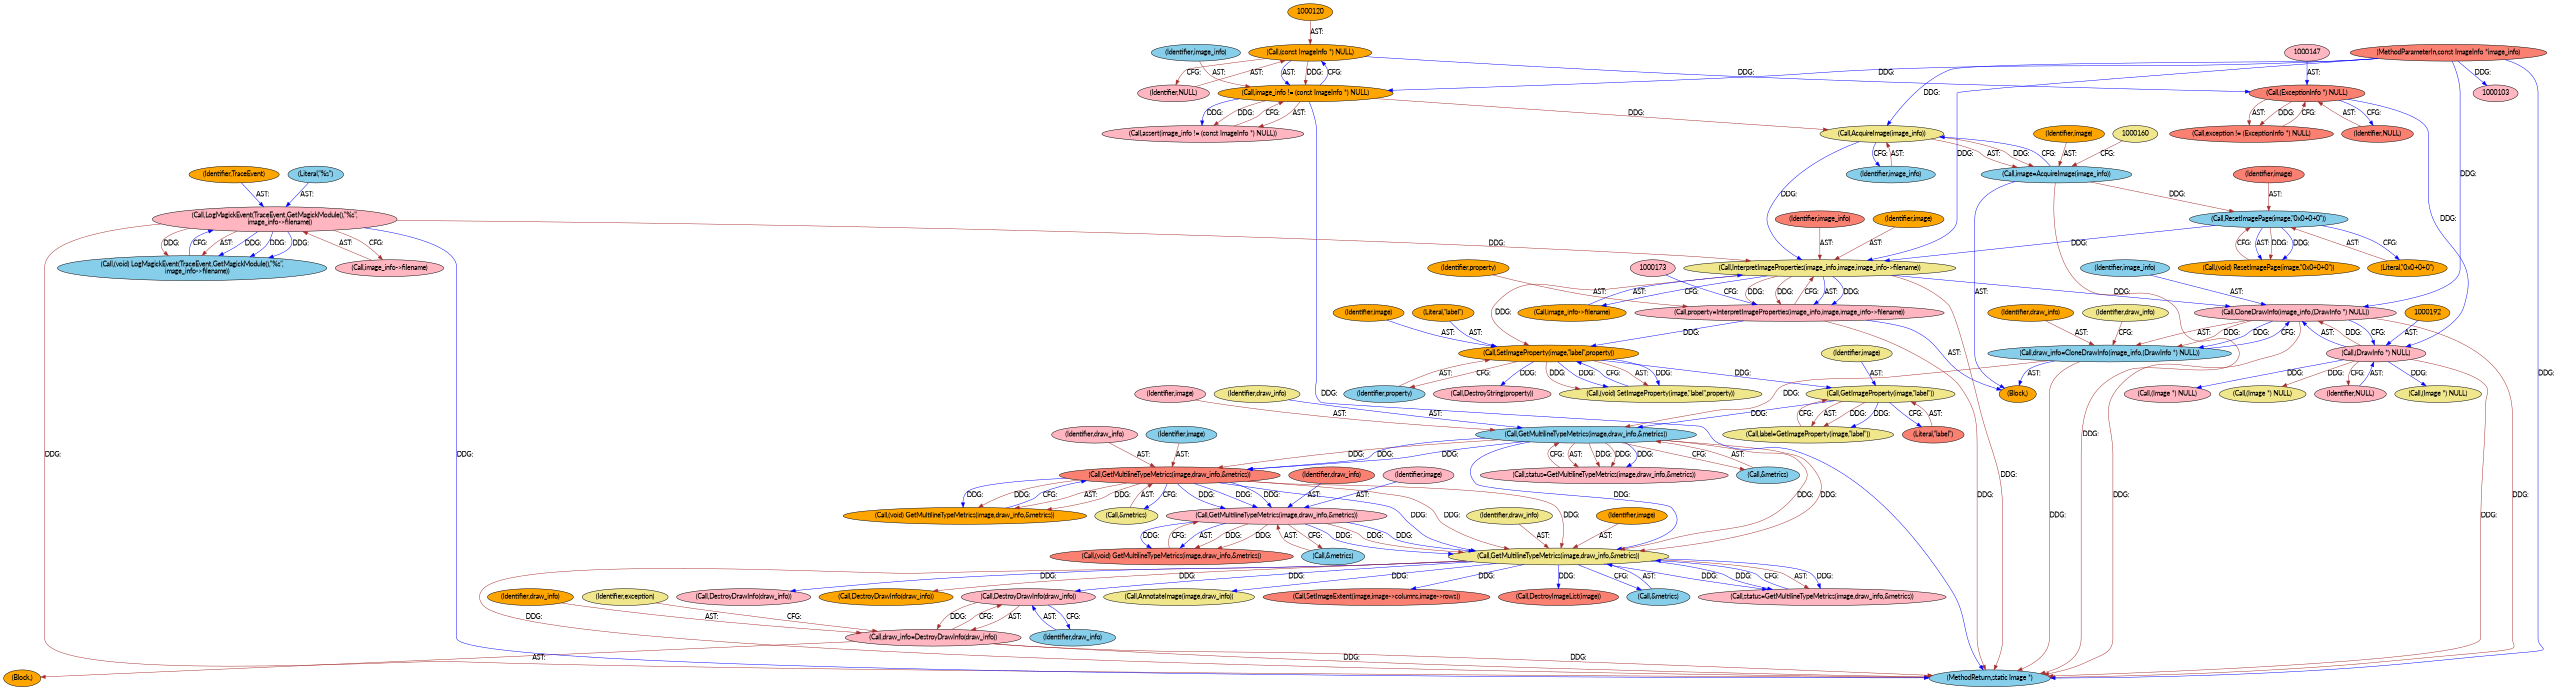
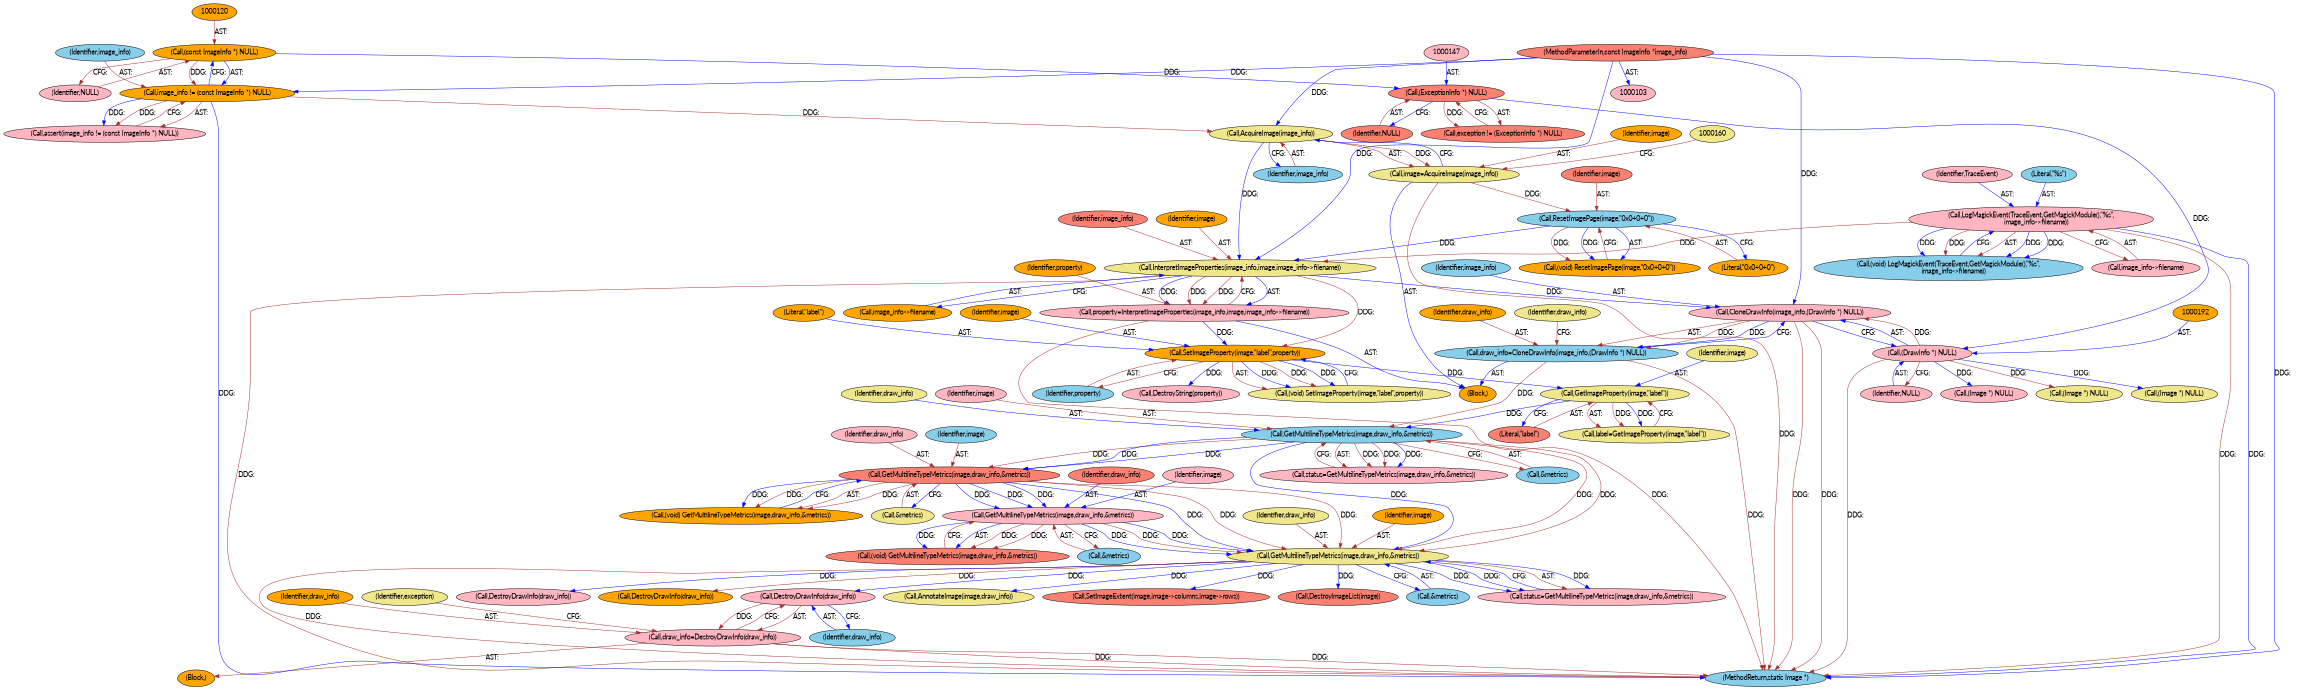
edge "(MethodParameterIn,const ImageInfo *image_info)" -> "1000103": label "DDG: " -> "AST: "
node "(Identifier,TraceEvent)": fillcolor orange -> lightpink
node "(Call,image=AcquireImage(image_info))": fillcolor skyblue -> khaki
node "1000173": removed
